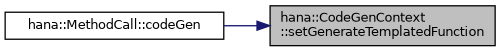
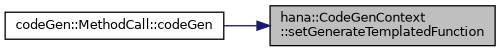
node "hana::MethodCall::codeGen": label "hana::MethodCall::codeGen" -> "codeGen::MethodCall::codeGen"
